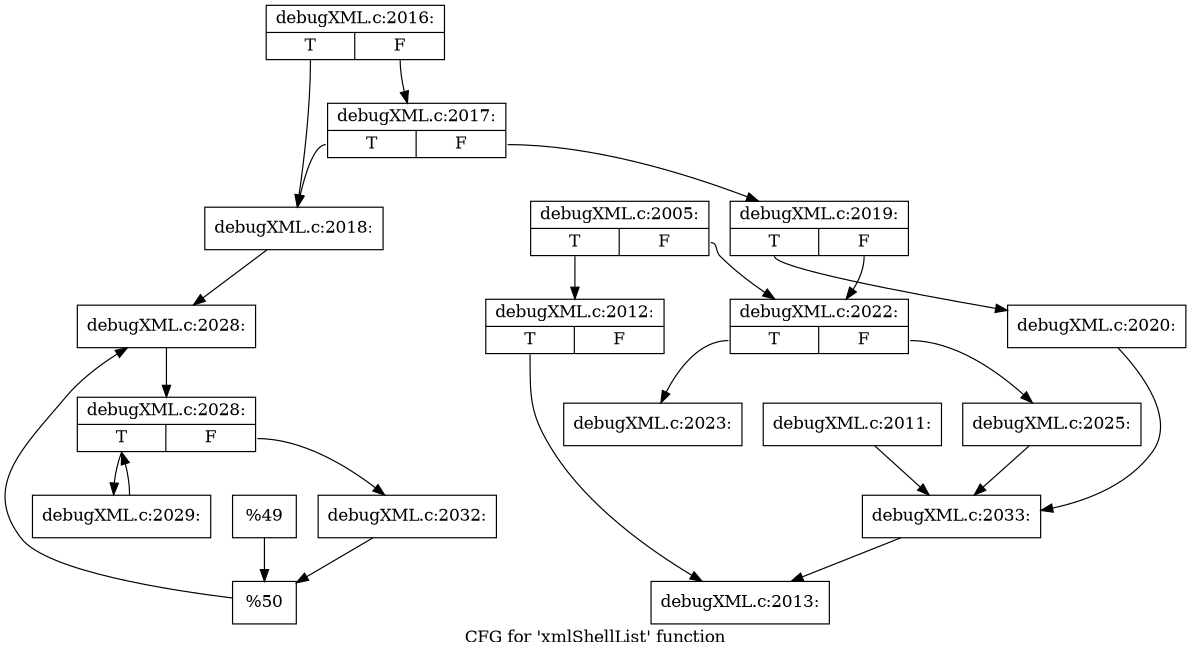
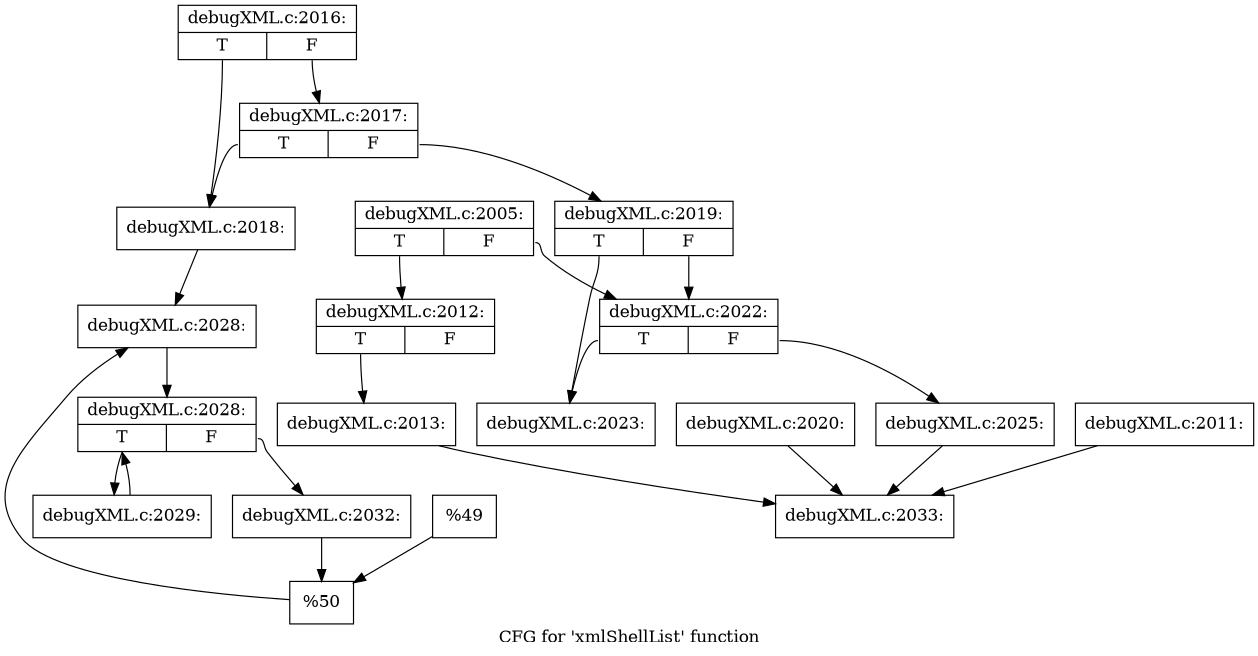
edge "debugXML.c:2019:" -> "debugXML.c:2020:": now "debugXML.c:2019:" -> "debugXML.c:2023:"
edge "debugXML.c:2033:" -> "debugXML.c:2013:": reversed
